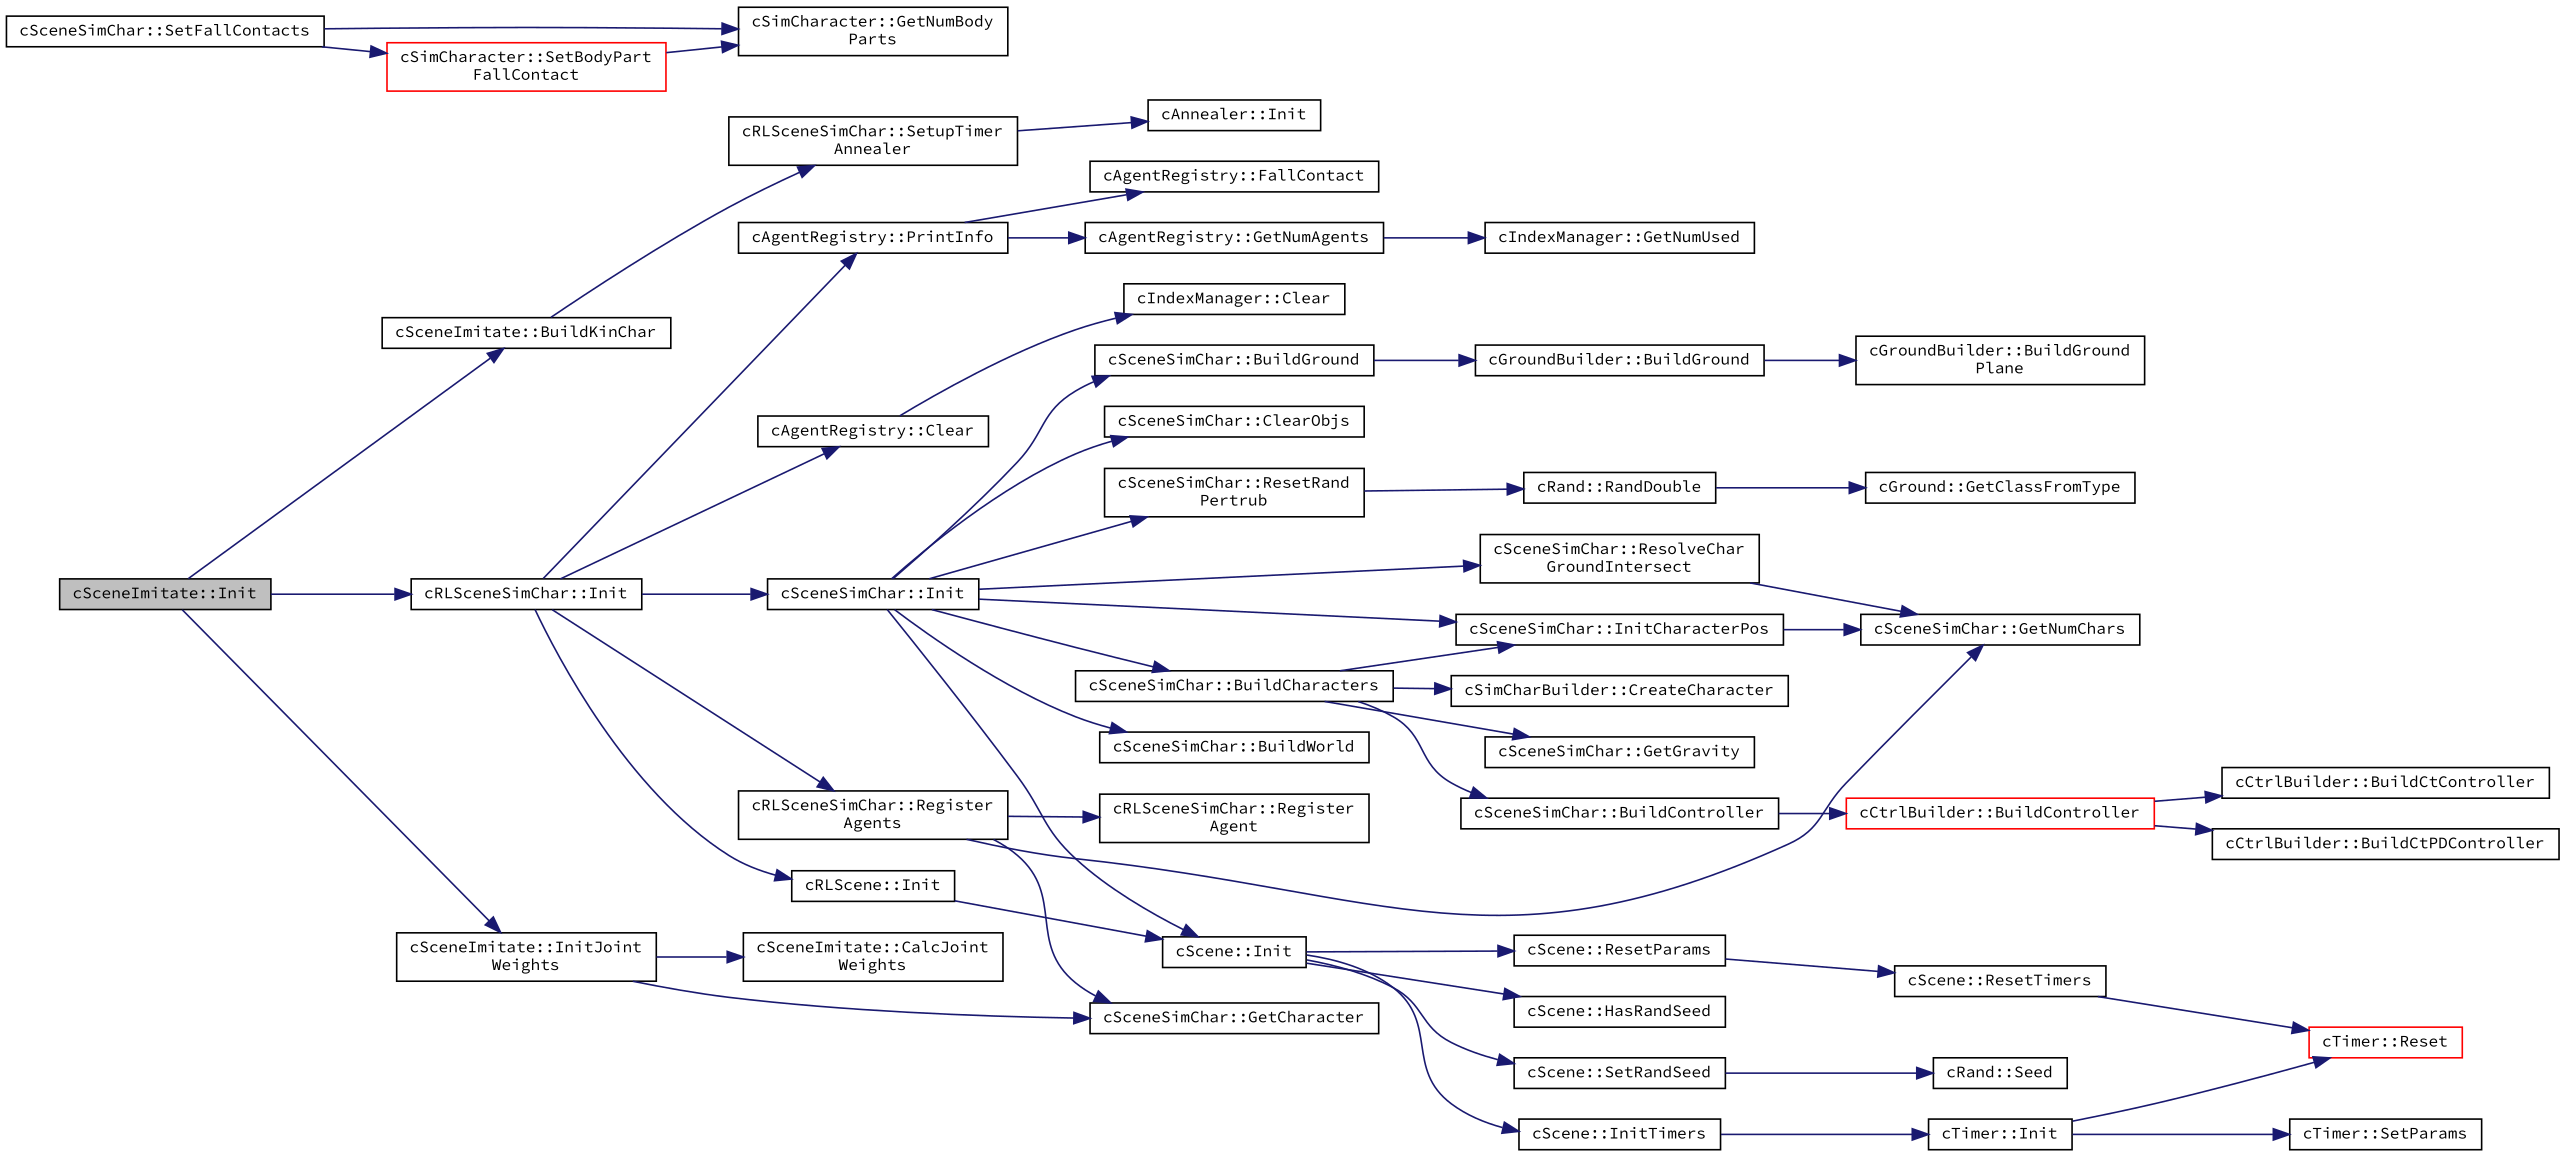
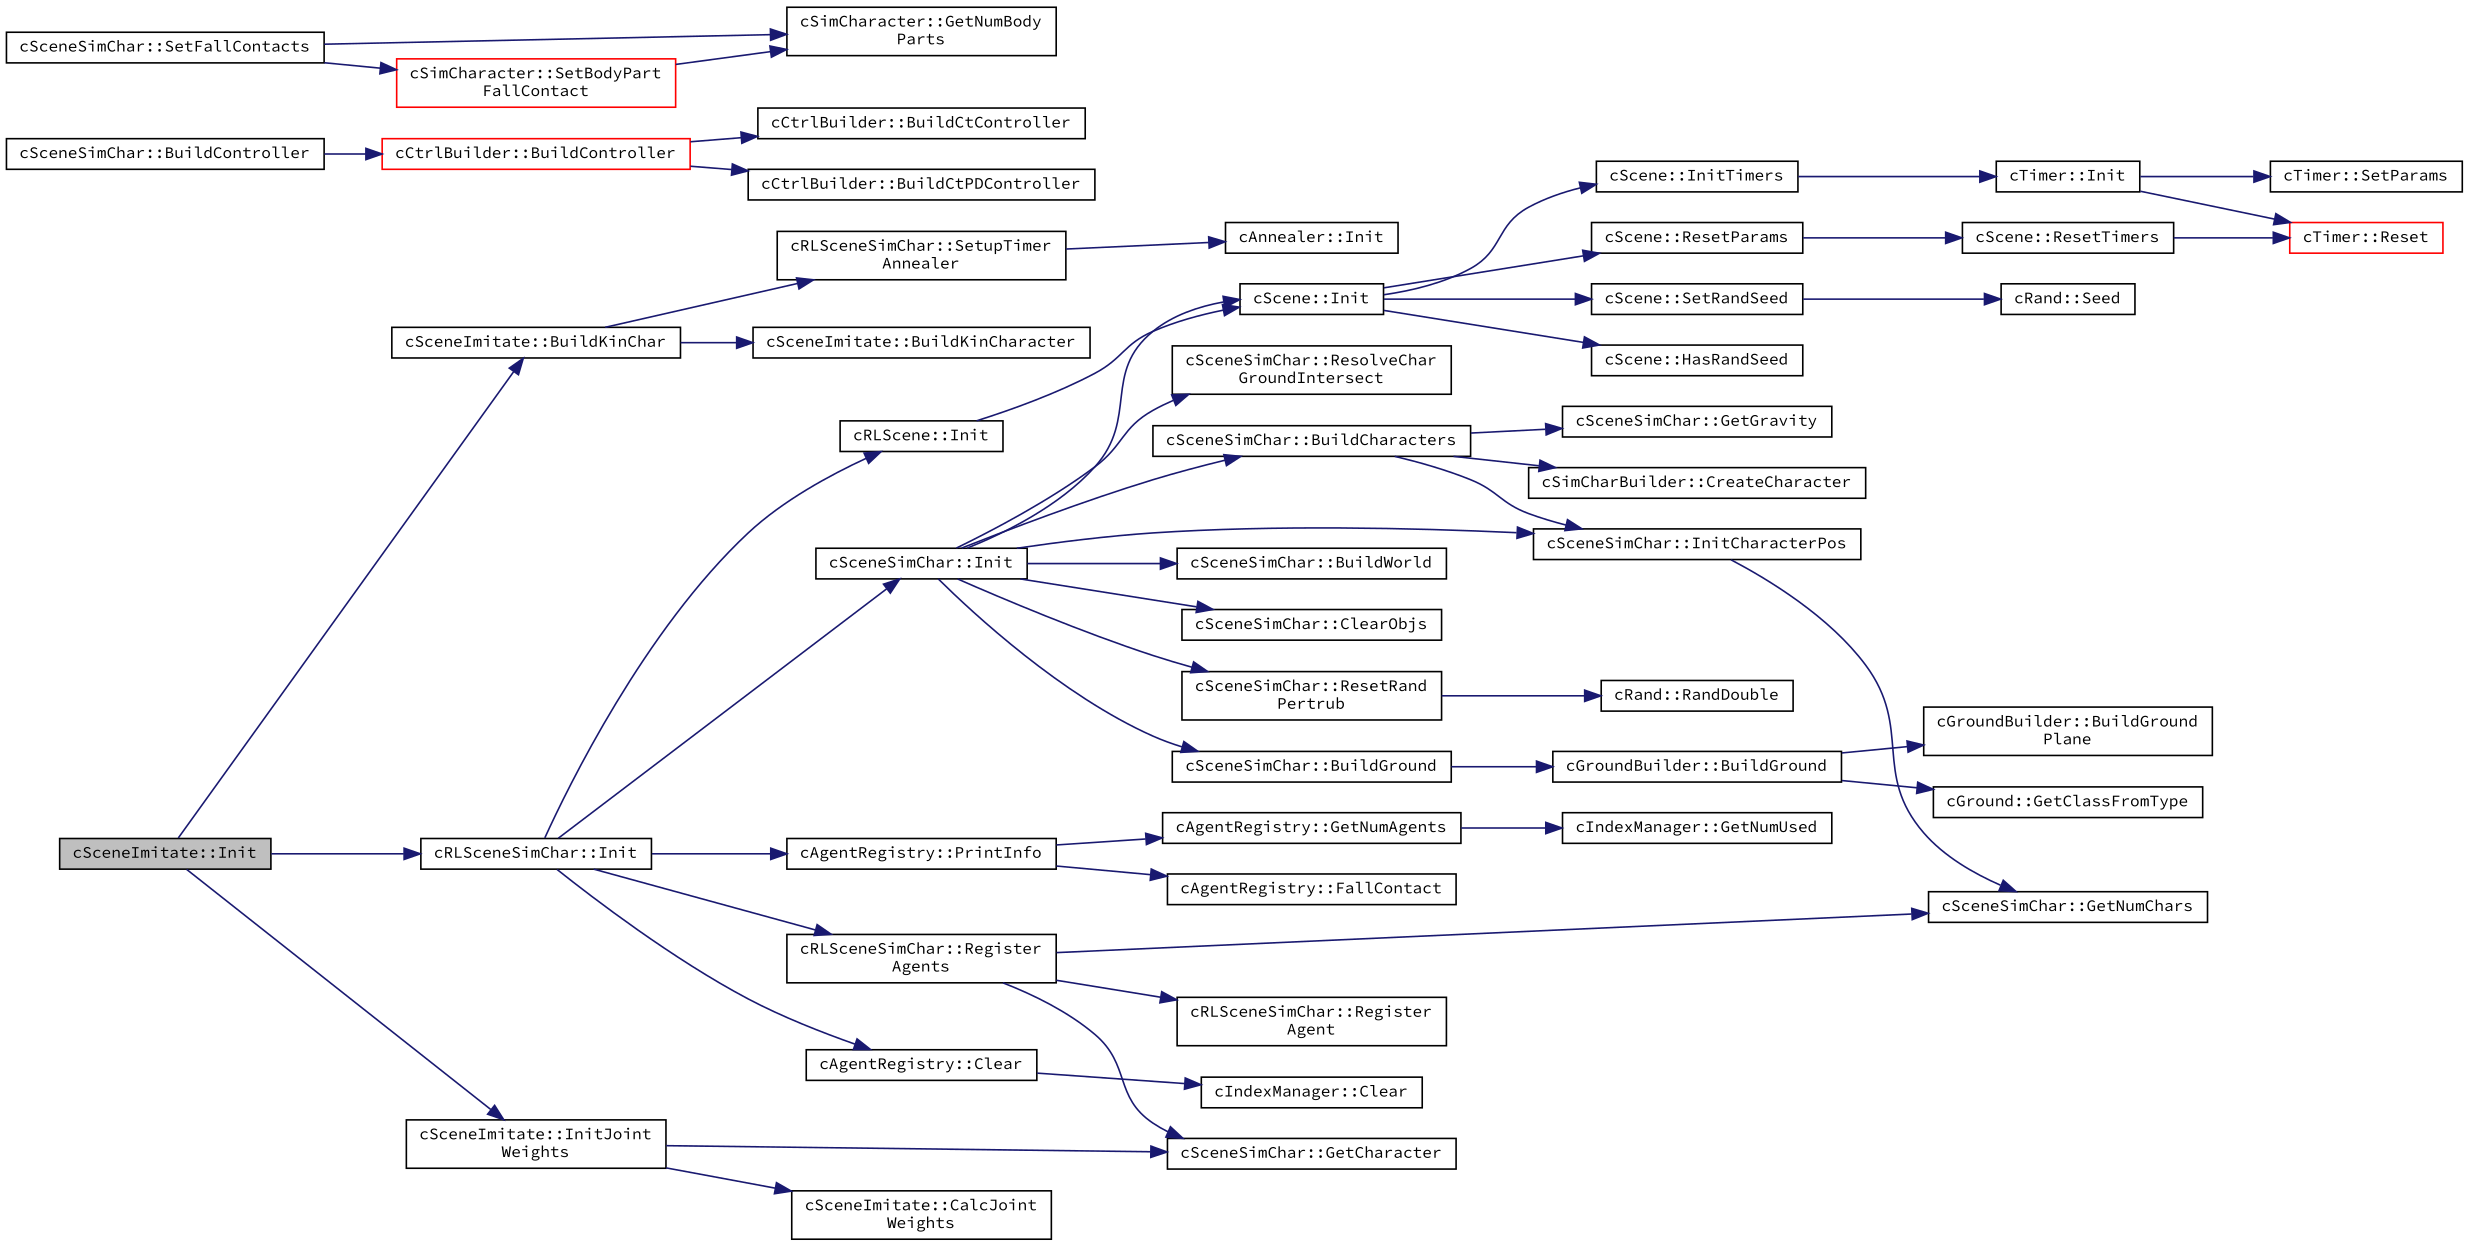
node "cSceneImitate::BuildKinCharacter": added
edge "cRand::RandDouble" -> "cGround::GetClassFromType": now "cGroundBuilder::BuildGround" -> "cGround::GetClassFromType"
edge "cSceneSimChar::ResolveChar GroundIntersect" -> "cSceneSimChar::GetNumChars": removed
edge "cSceneSimChar::BuildCharacters" -> "cSceneSimChar::BuildController": removed
